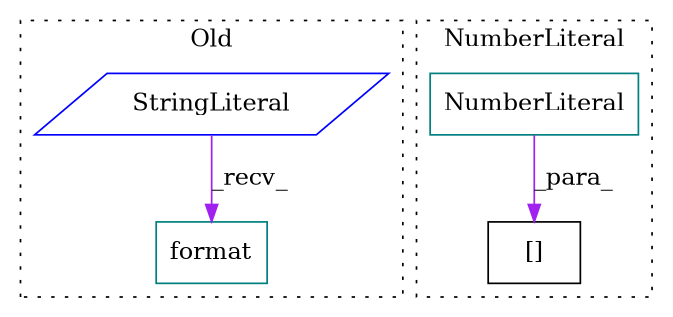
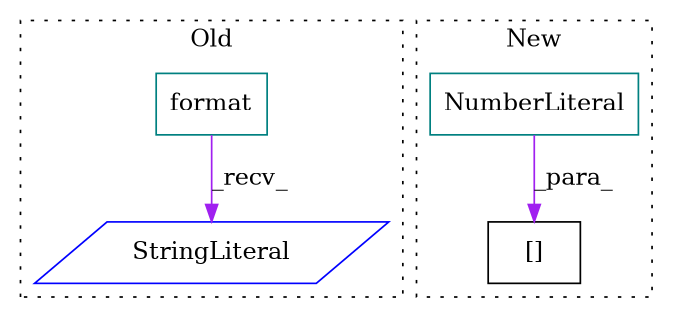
cluster "NumberLiteral": label "NumberLiteral" -> "New"
edge "StringLiteral" -> "format": reversed
